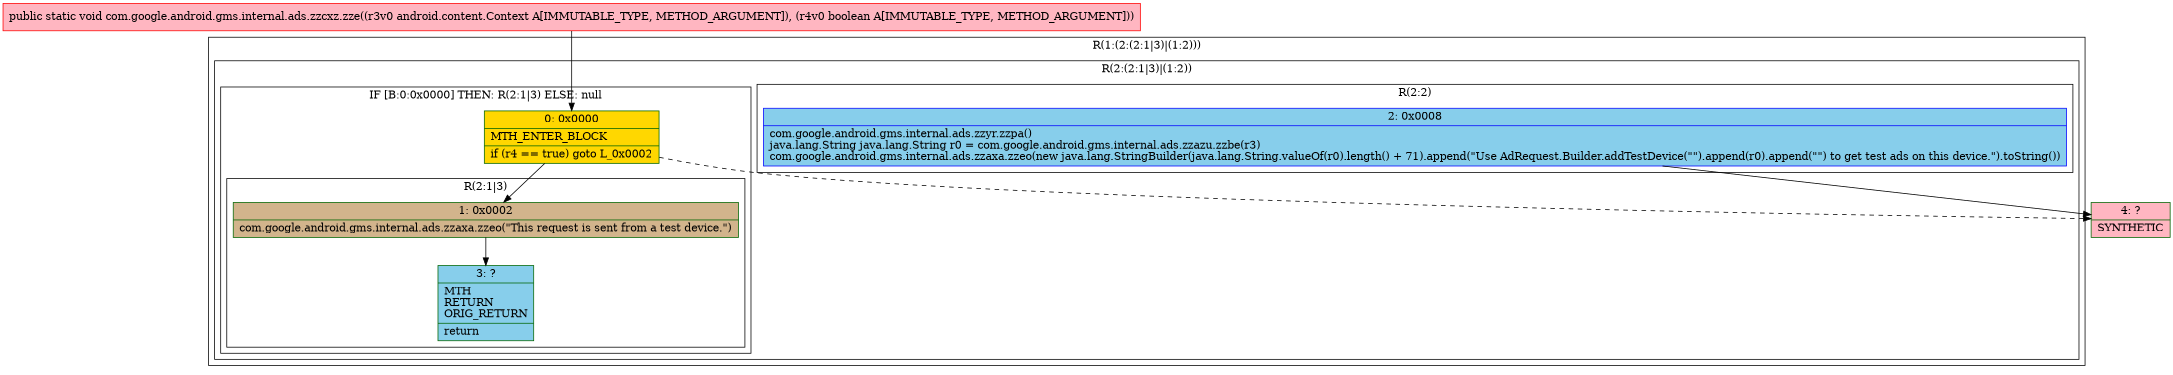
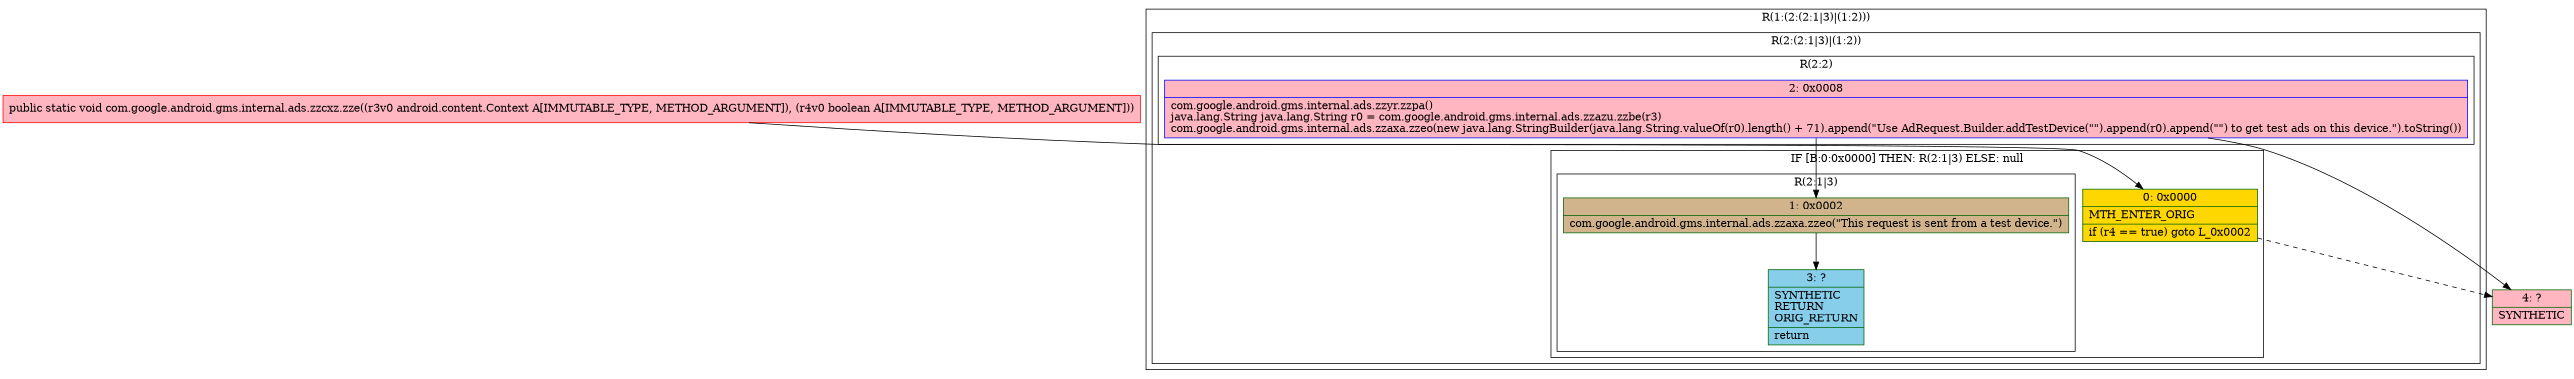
node "0: 0x0000": text "MTH_ENTER_BLOCK" -> "MTH_ENTER_ORIG"
node "2: 0x0008": fillcolor skyblue -> lightpink
edge "0: 0x0000" -> "1: 0x0002": now "2: 0x0008" -> "1: 0x0002"
node "3: ?": text "MTH" -> "SYNTHETIC"
